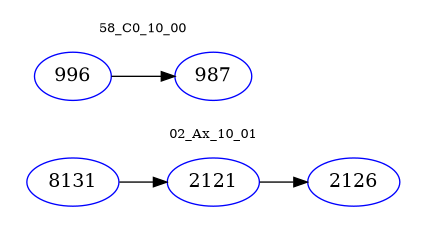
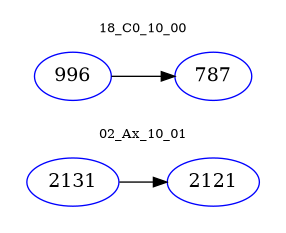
cluster "58_C0_10_00": label "58_C0_10_00" -> "18_C0_10_00"
node "987": label "987" -> "787"
node "8131": label "8131" -> "2131"
node "2126": removed
